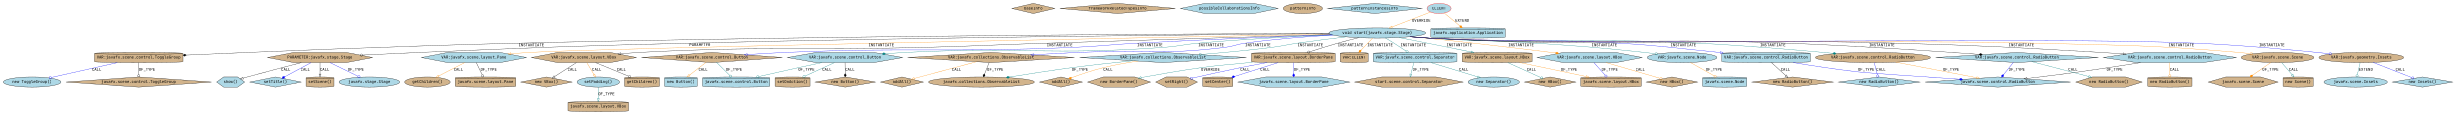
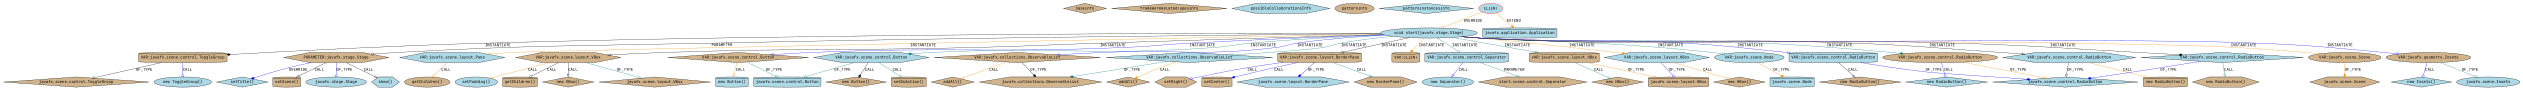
edge "VAR:javafx.scene.layout.VBox" -> "setPadding()": arrowhead onormal -> odot
edge "VAR:javafx.scene.Node" -> "javafx.scene.Node": arrowhead odot -> diamond
edge "PARAMETER:javafx.stage.Stage" -> "setTitle()": label "CALL" -> "OVERRIDE"
edge "VAR:javafx.scene.layout.BorderPane" -> "new BorderPane()": label "OVERRIDE" -> "CALL"
edge "VAR:javafx.scene.control.Separator" -> "start.scene.control.Separator": label "OF_TYPE" -> "PARAMETER"
edge "VAR:javafx.scene.control.Separator" -> "new Separator()": color teal -> blue
edge "VAR:javafx.geometry.Insets" -> "javafx.scene.Insets": label "EXTEND" -> "OF_TYPE"
node "javafx.scene.layout.Pane": removed
node "javafx.collections.ObservableList": shape ellipse -> hexagon
node "new Scene()": removed
edge "setPadding()" -> "javafx.scene.layout.VBox": now "VAR:javafx.scene.layout.VBox" -> "javafx.scene.layout.VBox"
node "javafx.scene.layout.VBox": shape cylinder -> diamond
